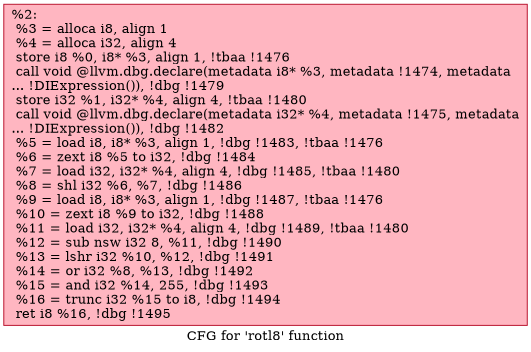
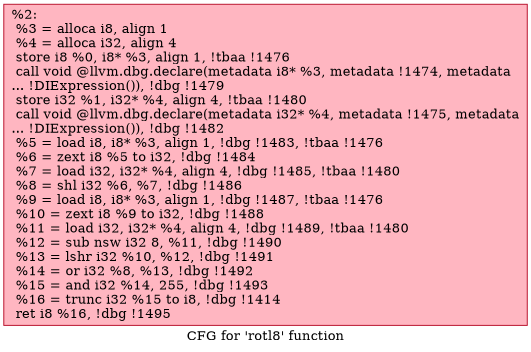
node "%2:": text "%16 = trunc i32 %15 to i8, !dbg !1494" -> "%16 = trunc i32 %15 to i8, !dbg !1414"
